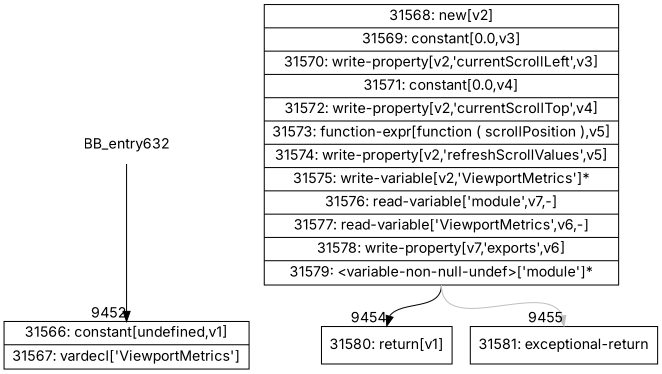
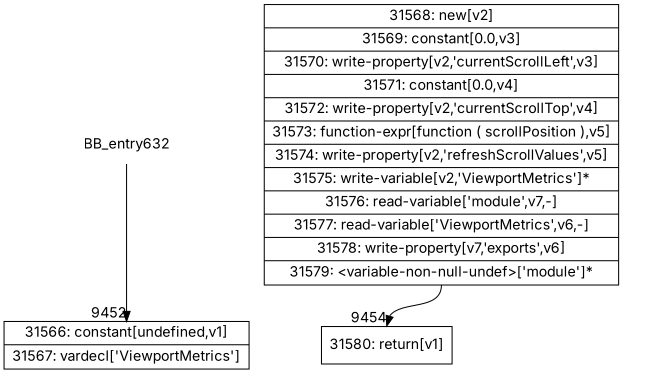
node "31581: exceptional-return": removed
